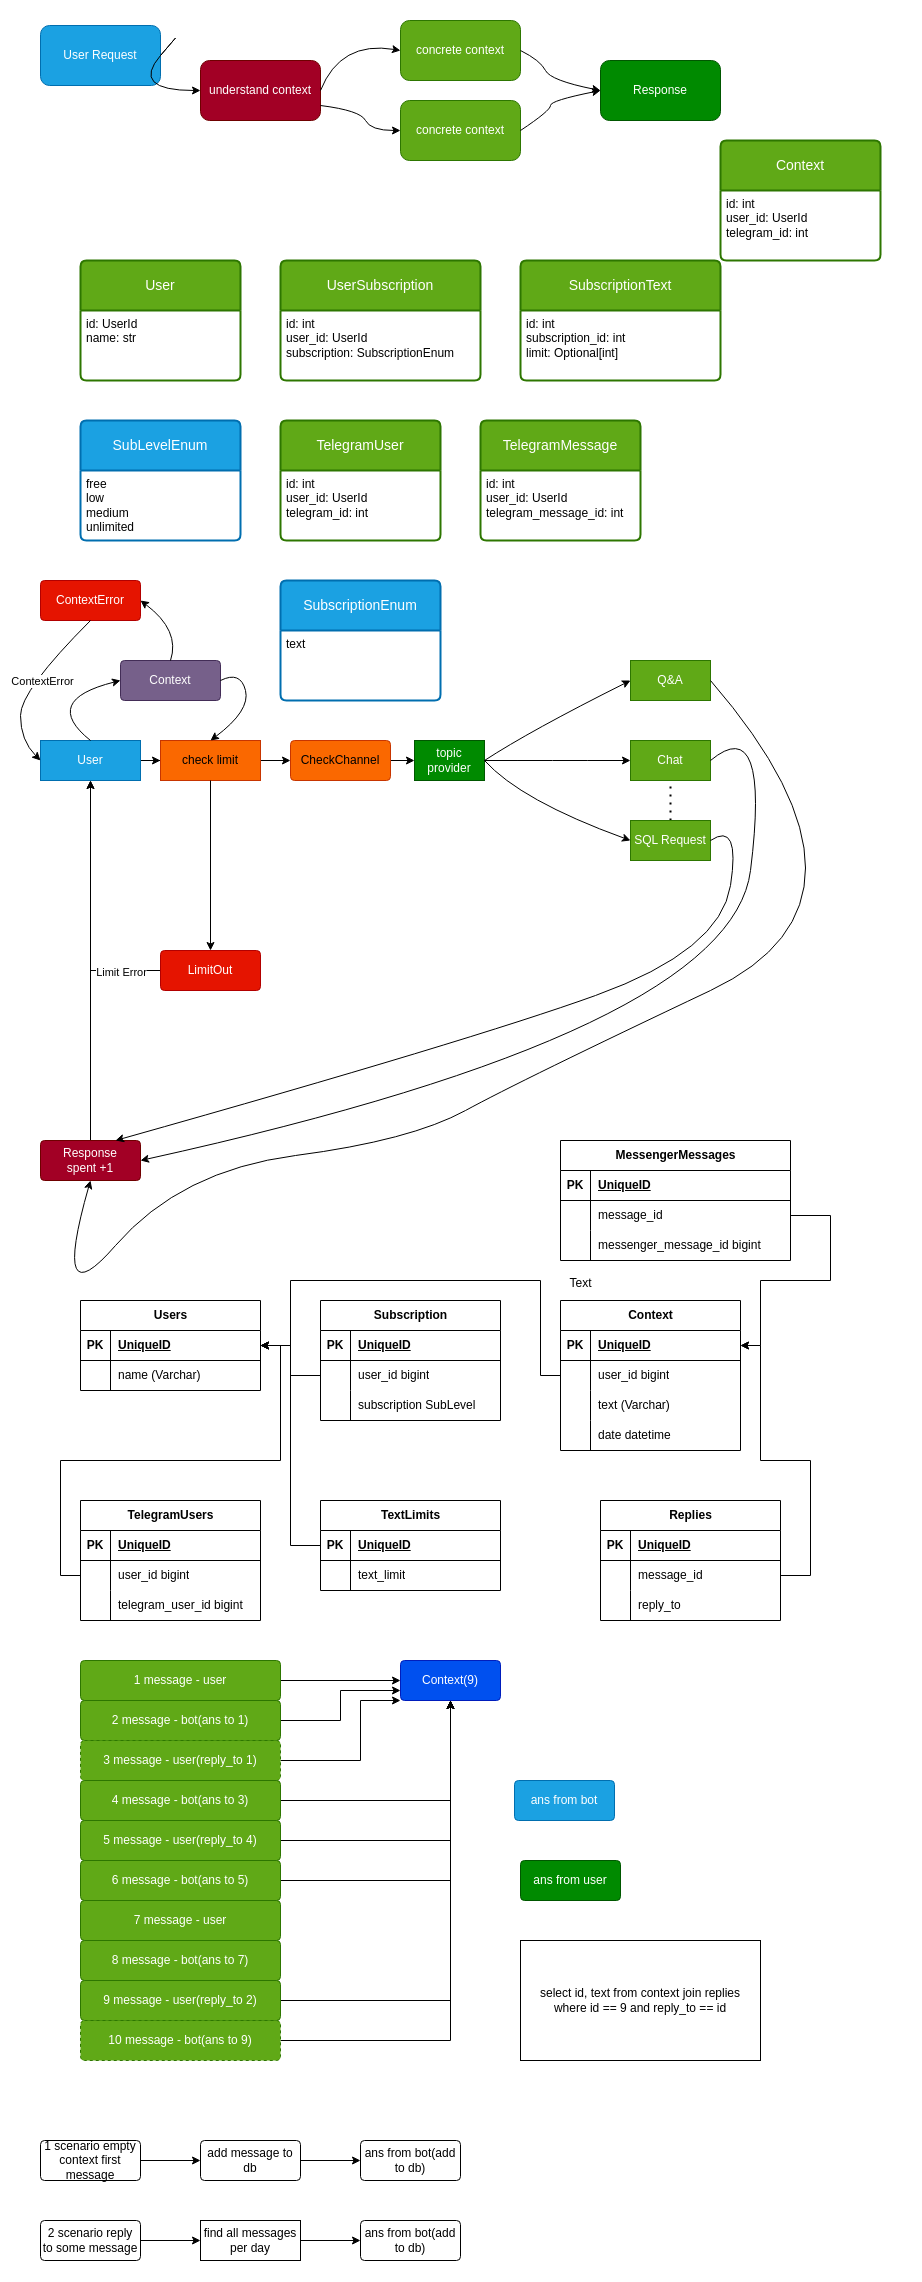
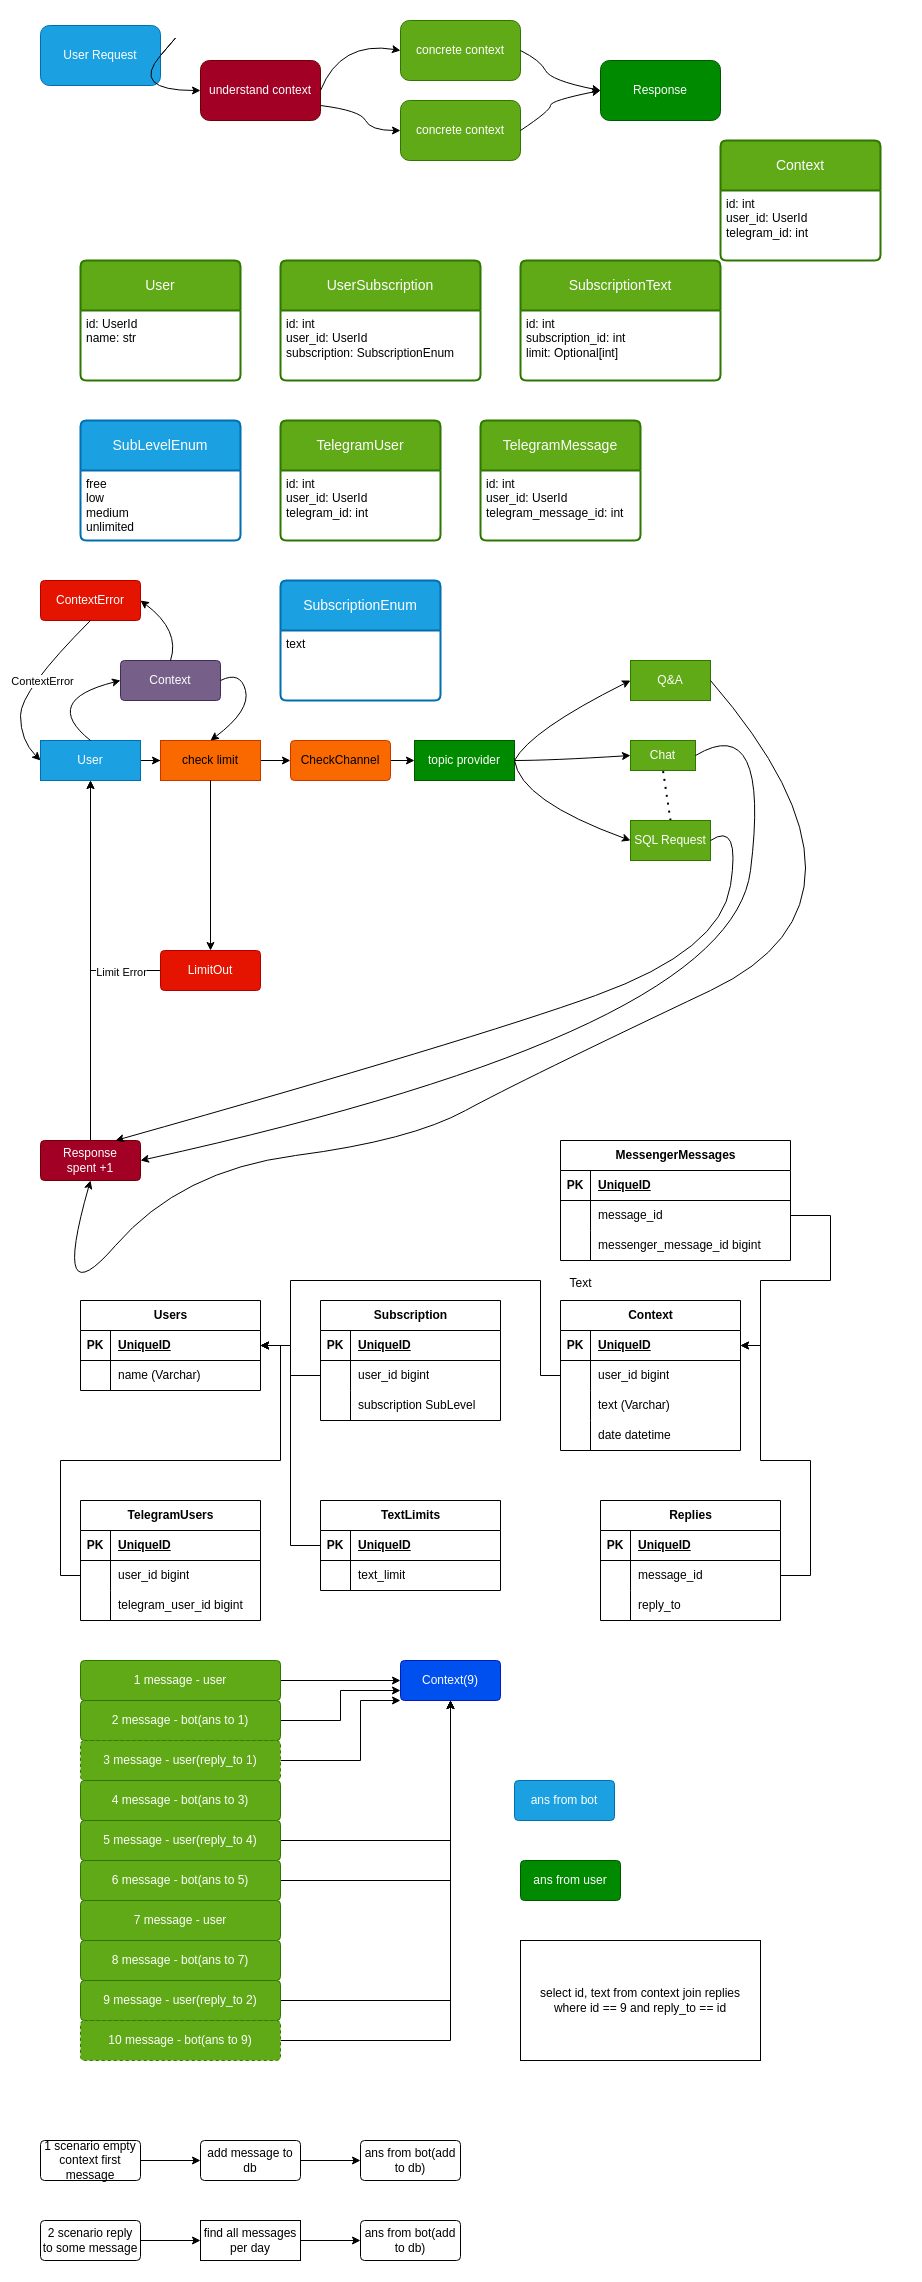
node "topic provider": size 70x40 -> 100x40
node "Chat": size 80x40 -> 65x30
edge "4 message - bot(ans to 3)" -> "Context(9)": removed
